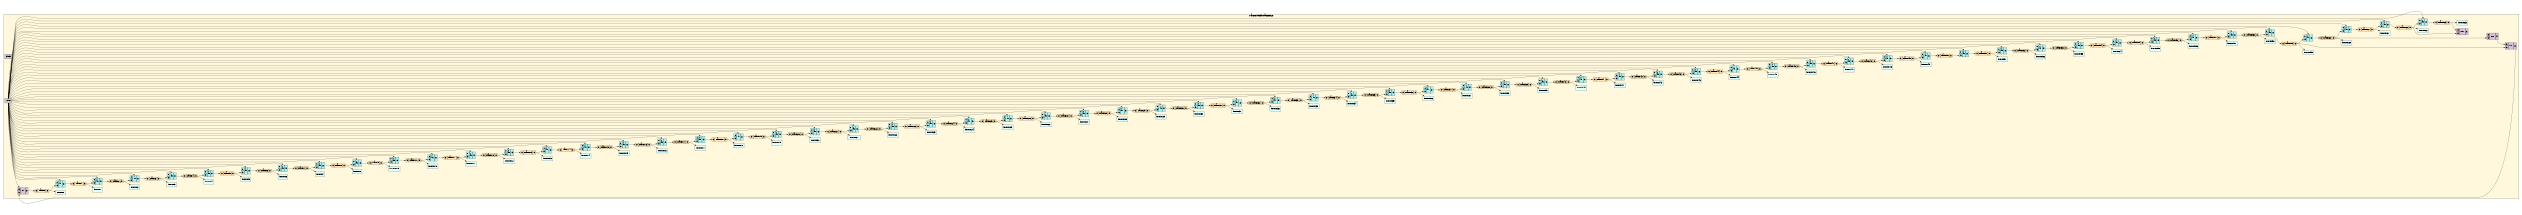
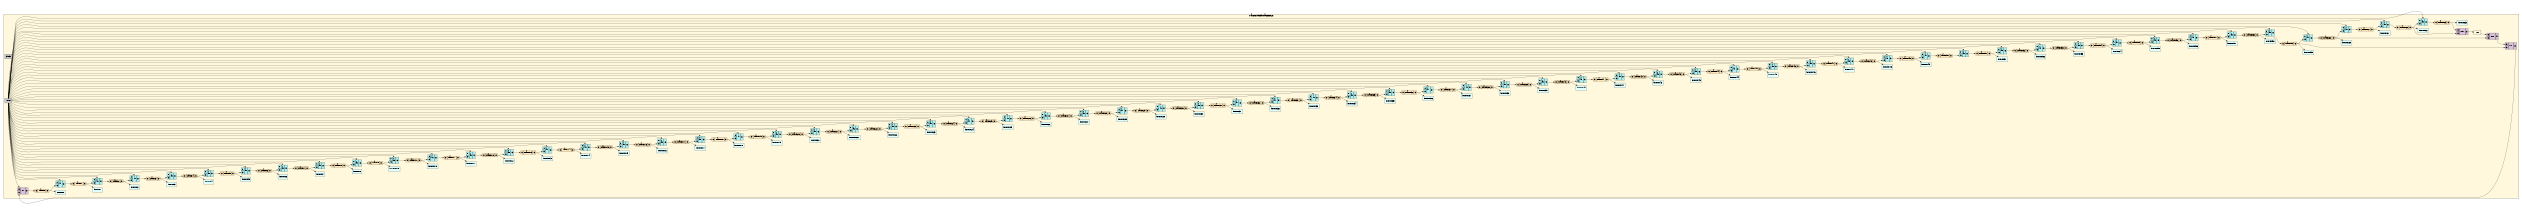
node "_T": added
node "io_out_21": label "io_out_21" -> "io_reset_21"
